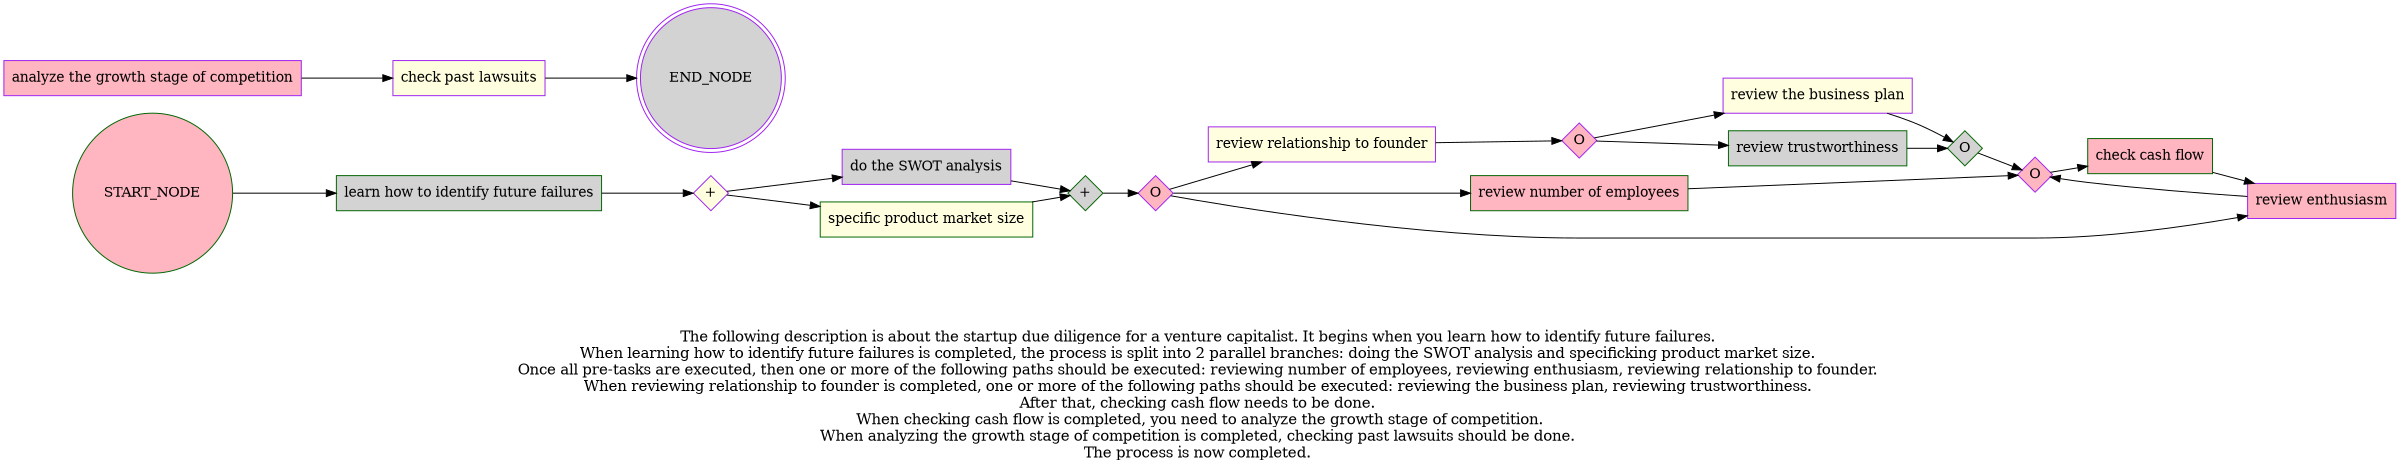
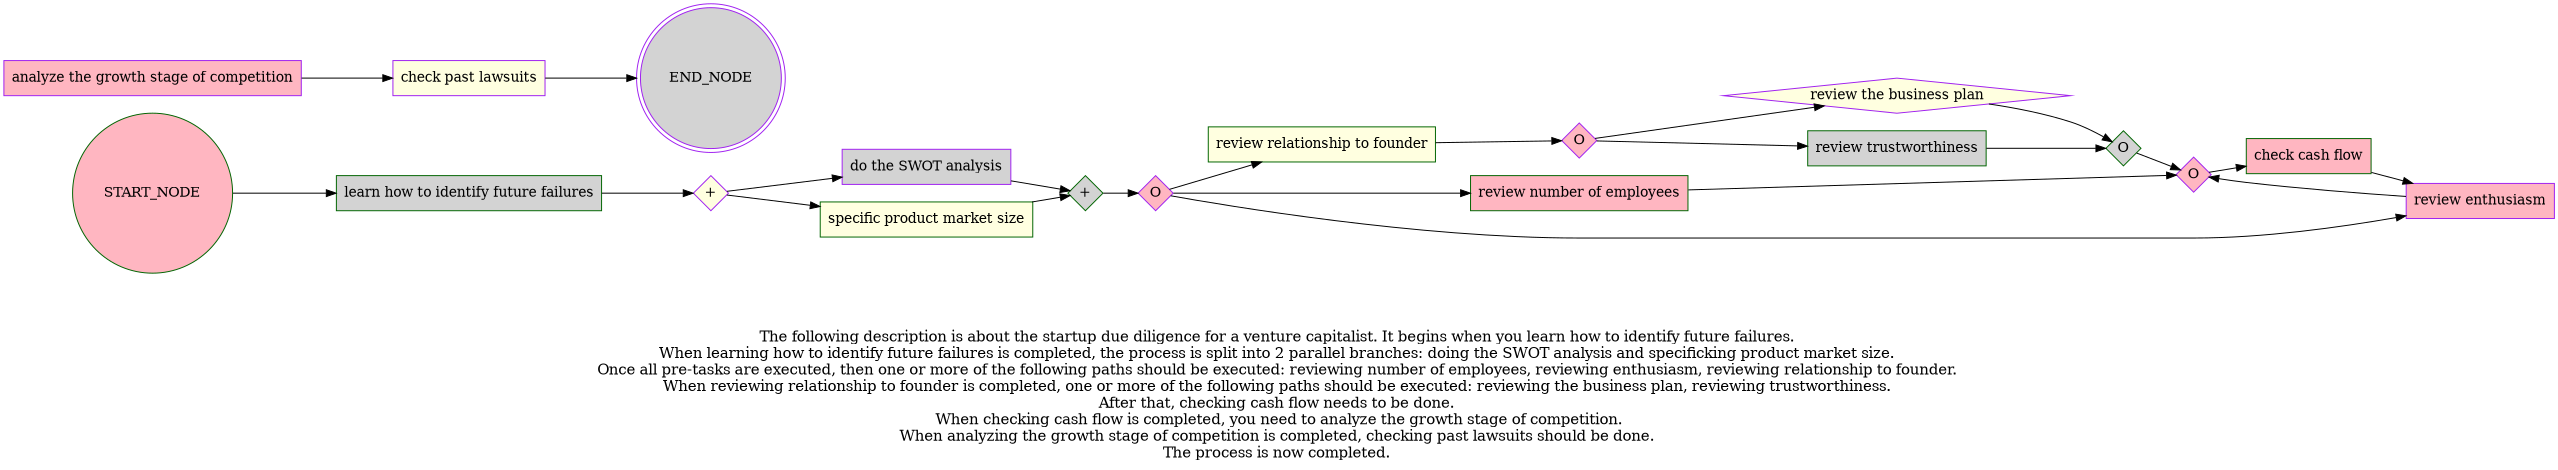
node "review the business plan": shape box -> diamond
node "review relationship to founder": color purple -> darkgreen
